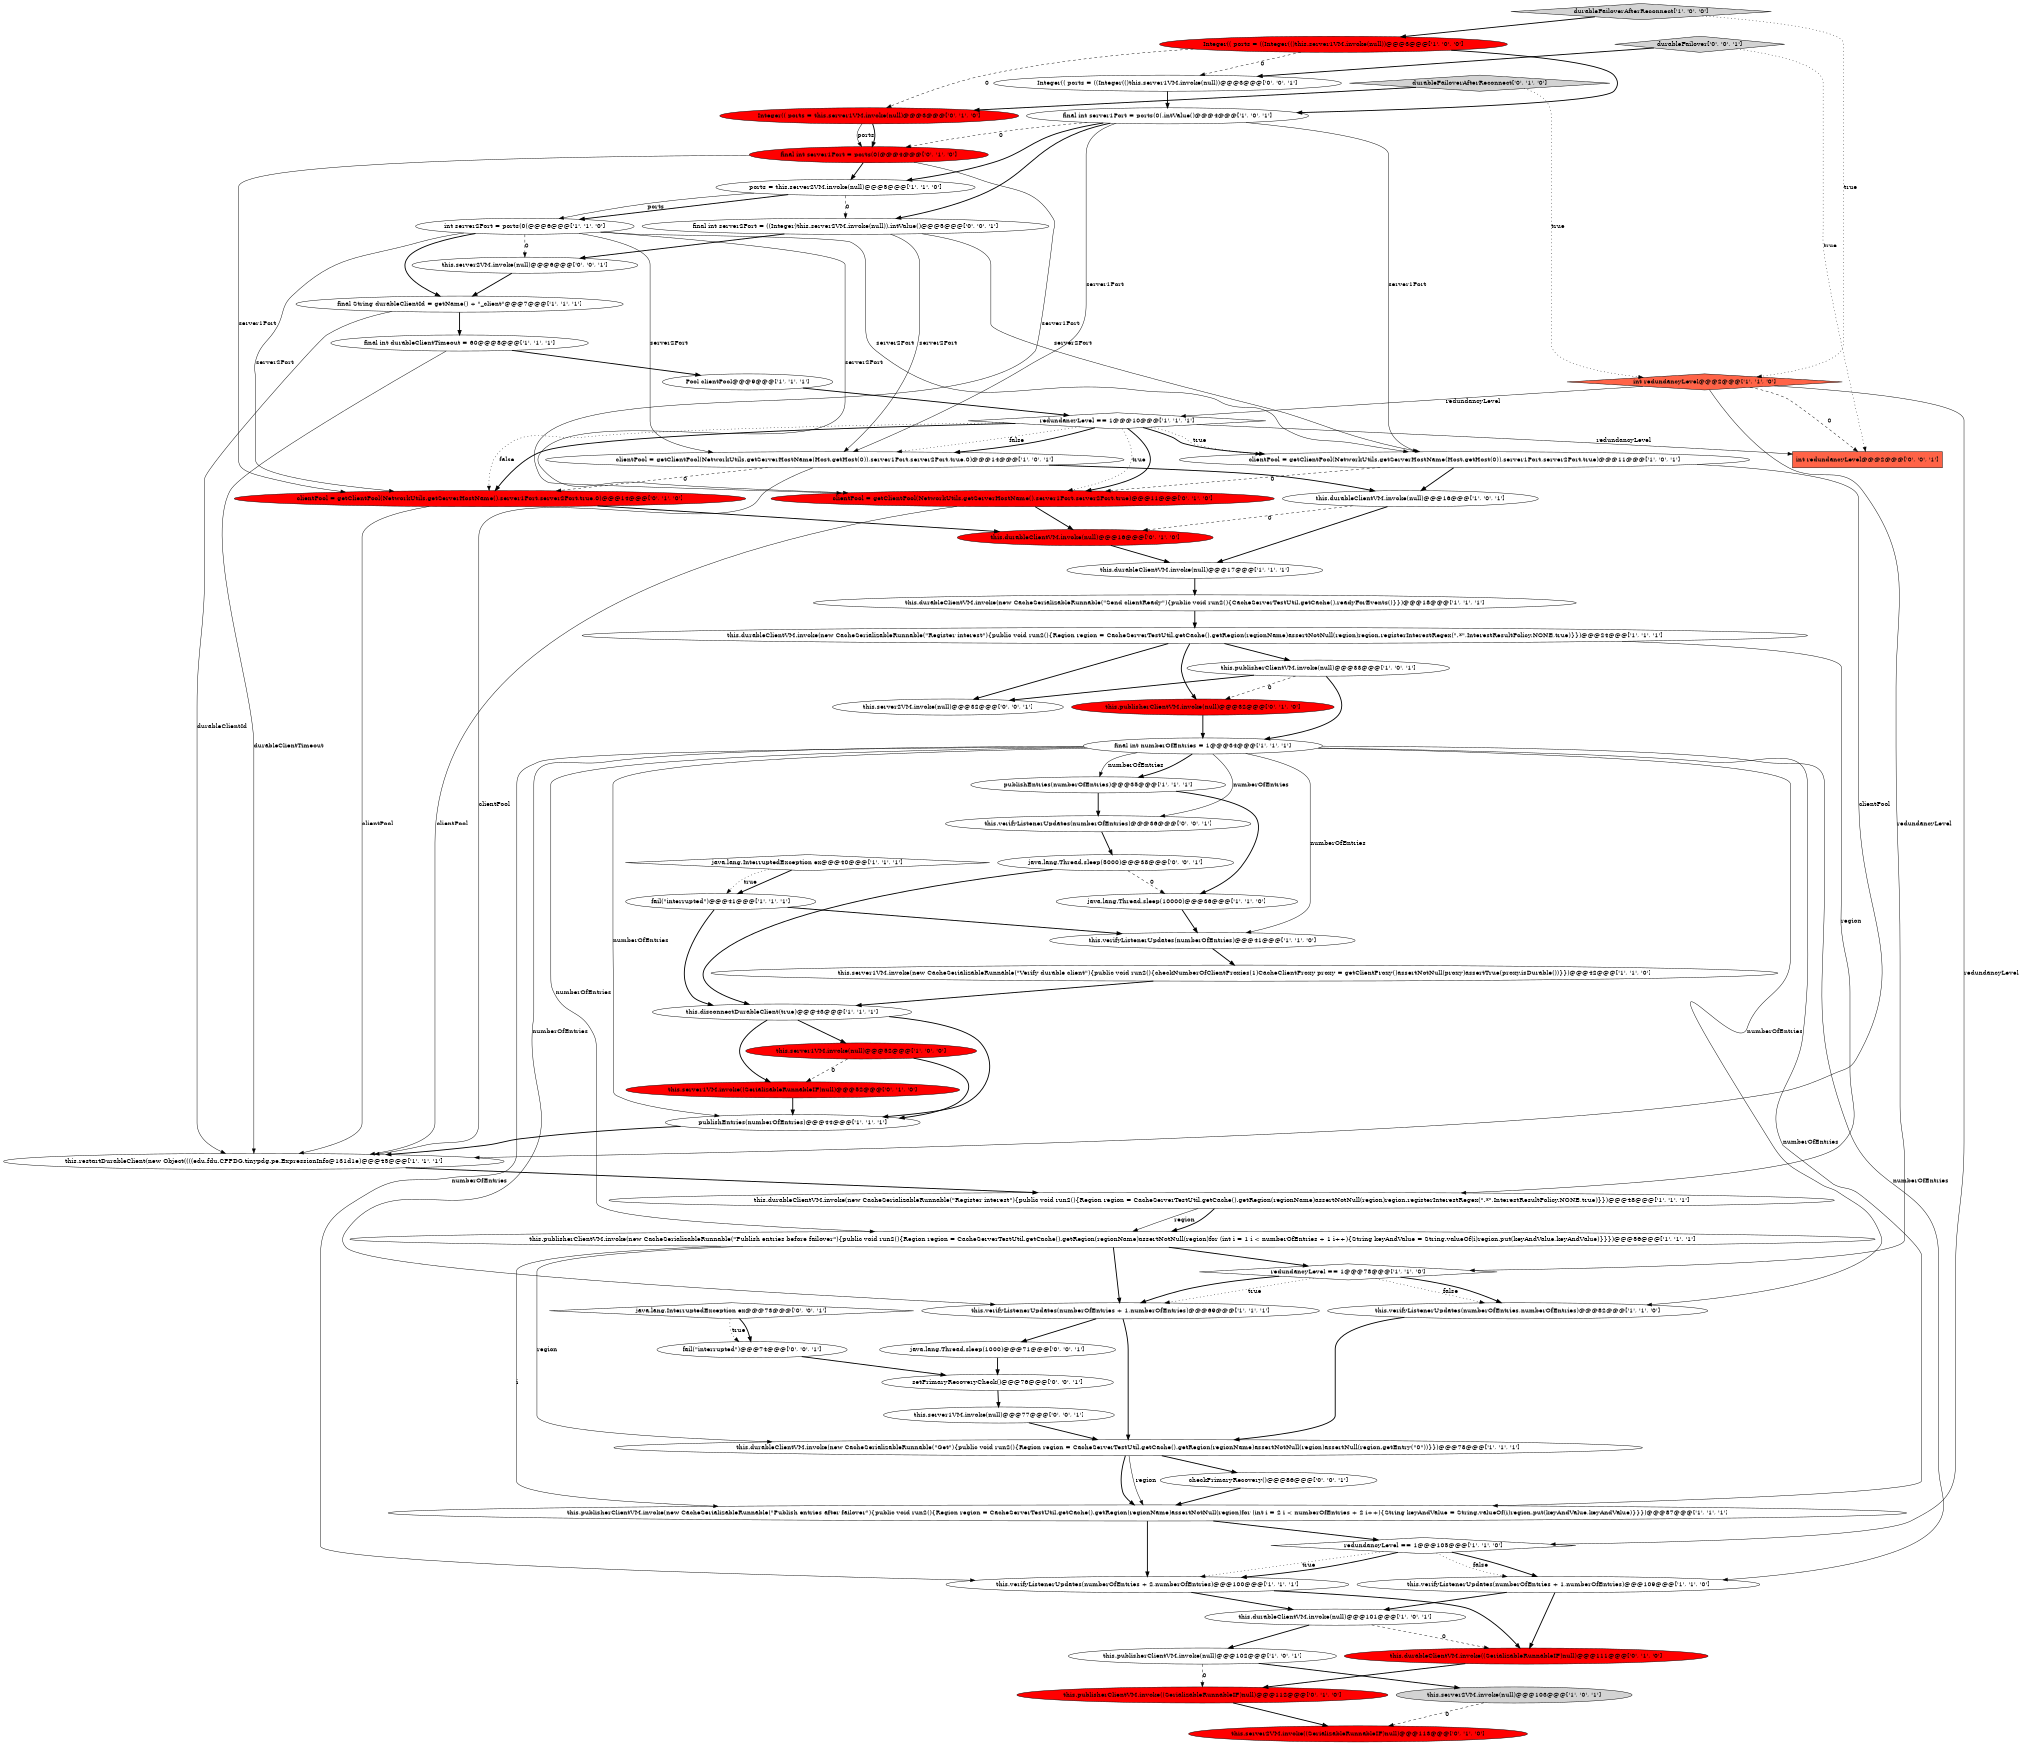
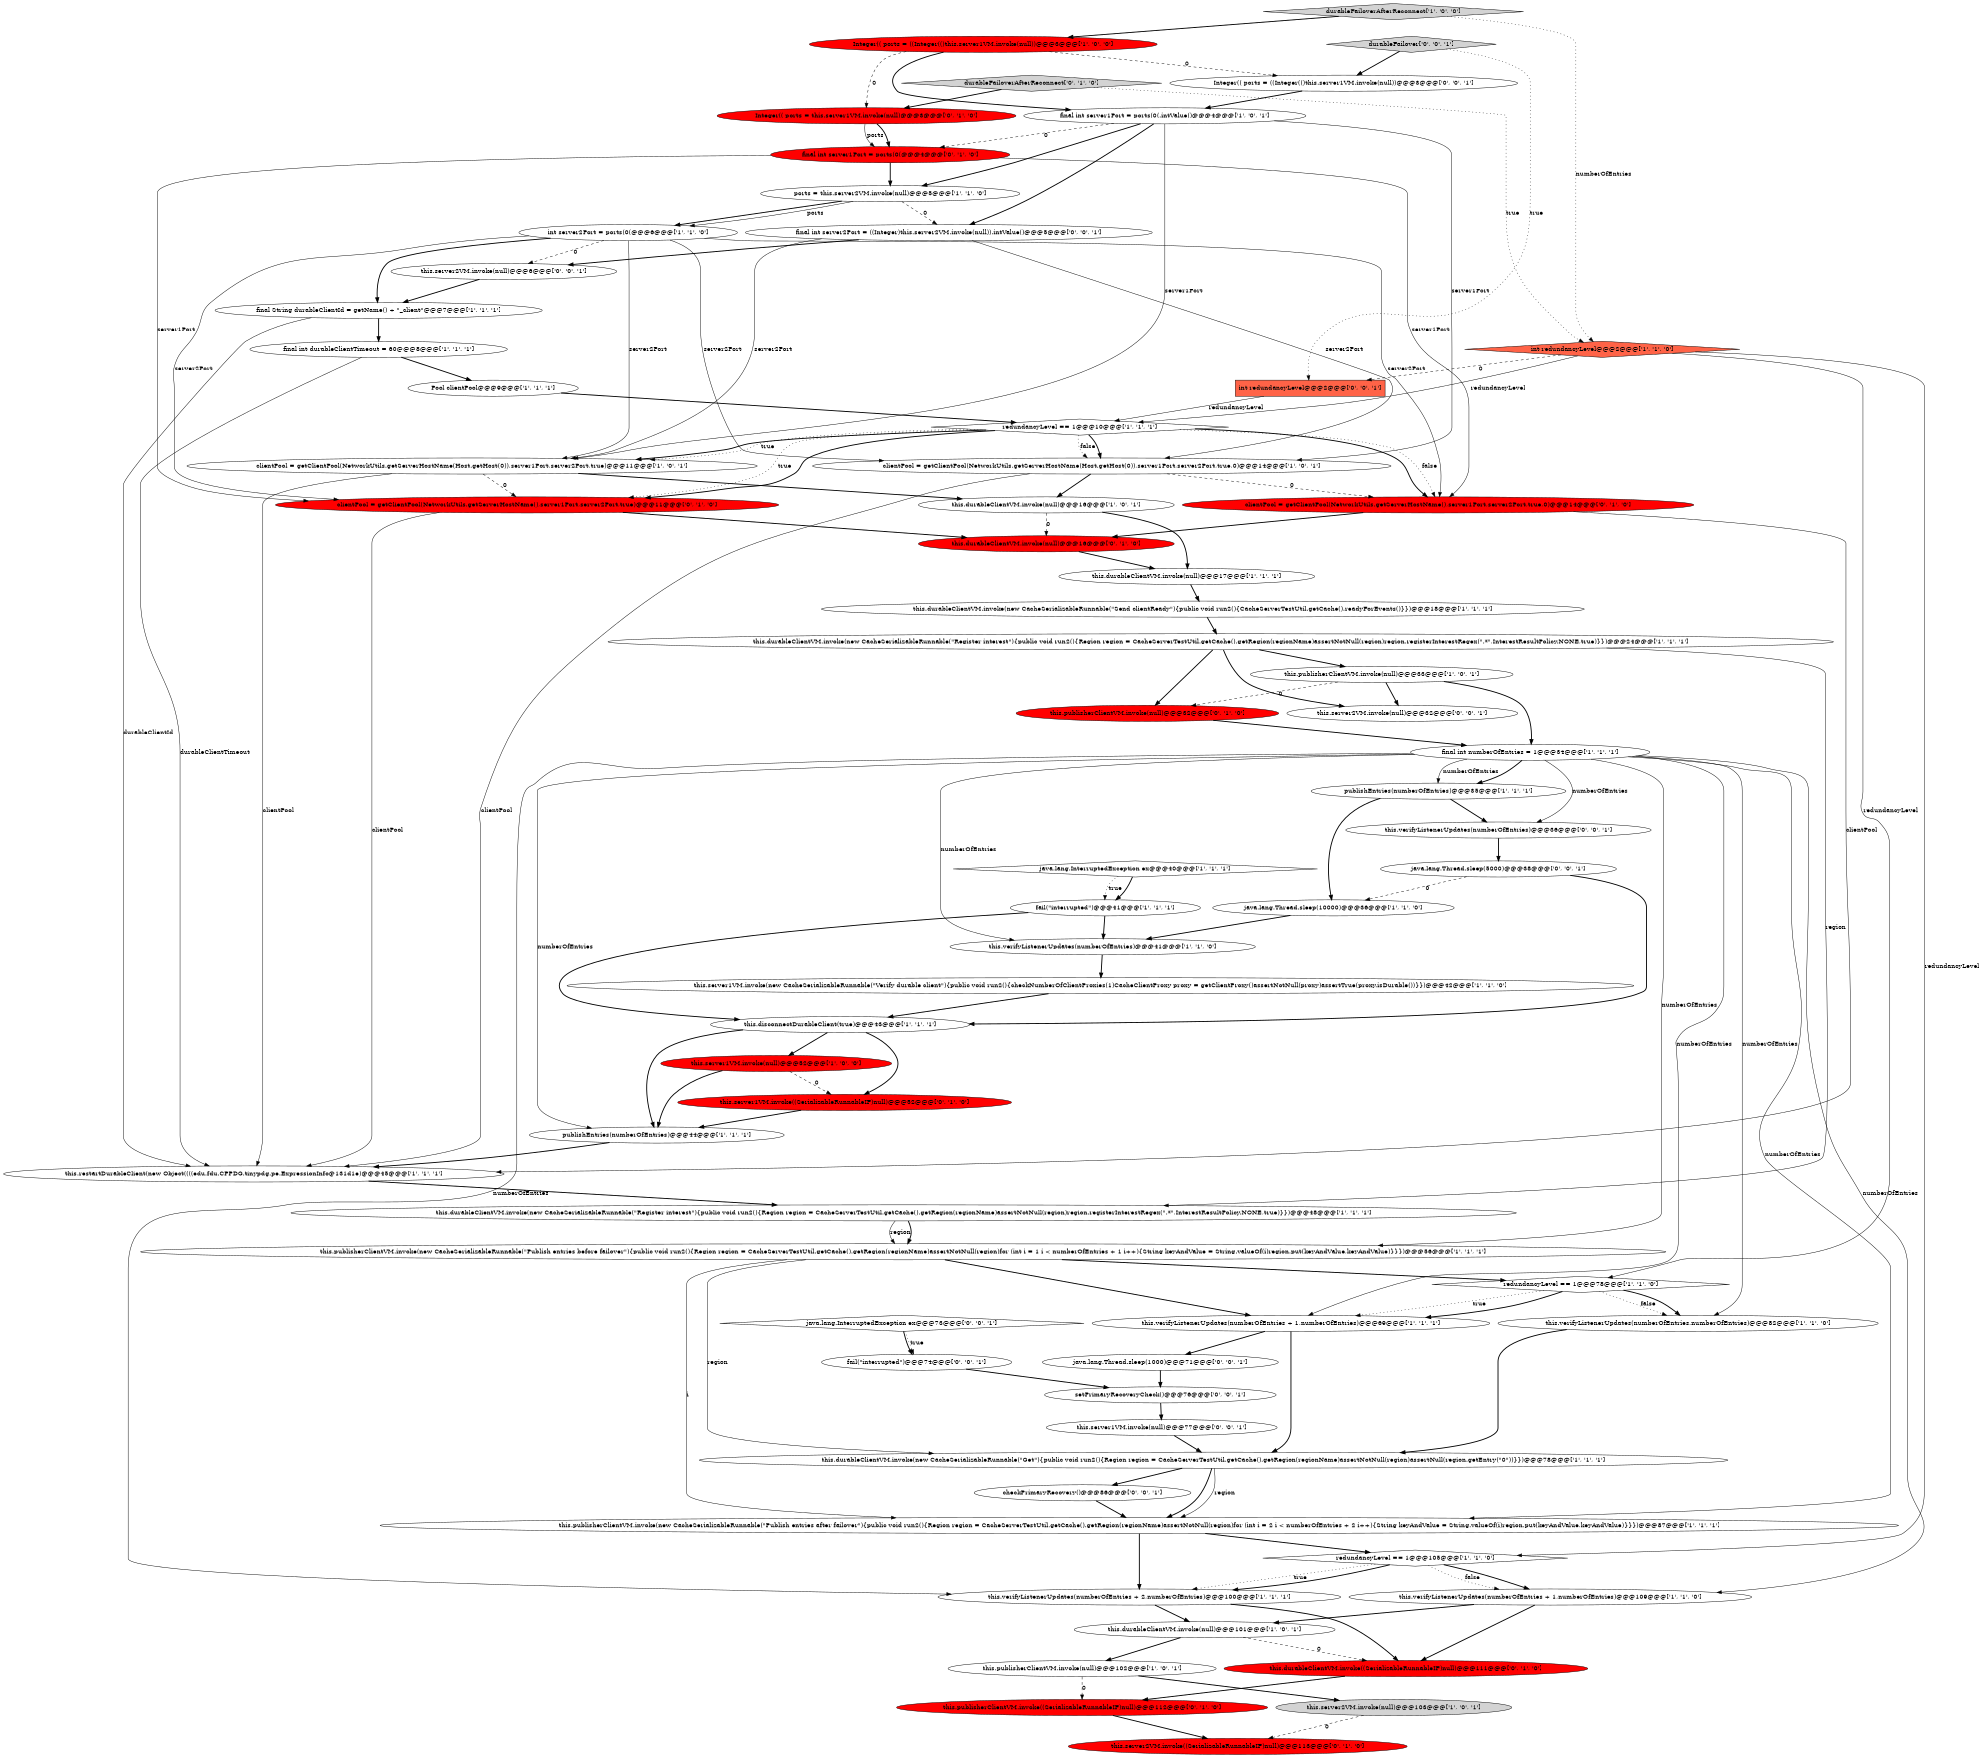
edge "durableFailoverAfterReconnect['1', '0', '0']" -> "int redundancyLevel@@@2@@@['1', '1', '0']": label "true" -> "numberOfEntries"
edge "redundancyLevel == 1@@@10@@@['1', '1', '1']" -> "int redundancyLevel@@@2@@@['0', '0', '1']": reversed
